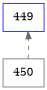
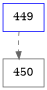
edge "450" -> "449": reversed
